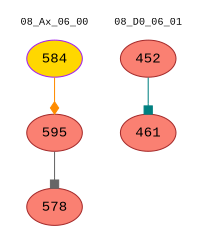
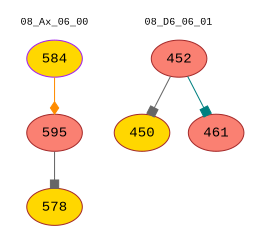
cluster "08_D0_06_01": label "08_D0_06_01" -> "08_D6_06_01"
node "450": added
node "578": fillcolor salmon -> gold
